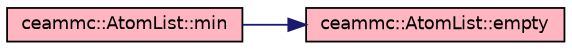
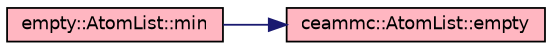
node "ceammc::AtomList::min": label "ceammc::AtomList::min" -> "empty::AtomList::min"
